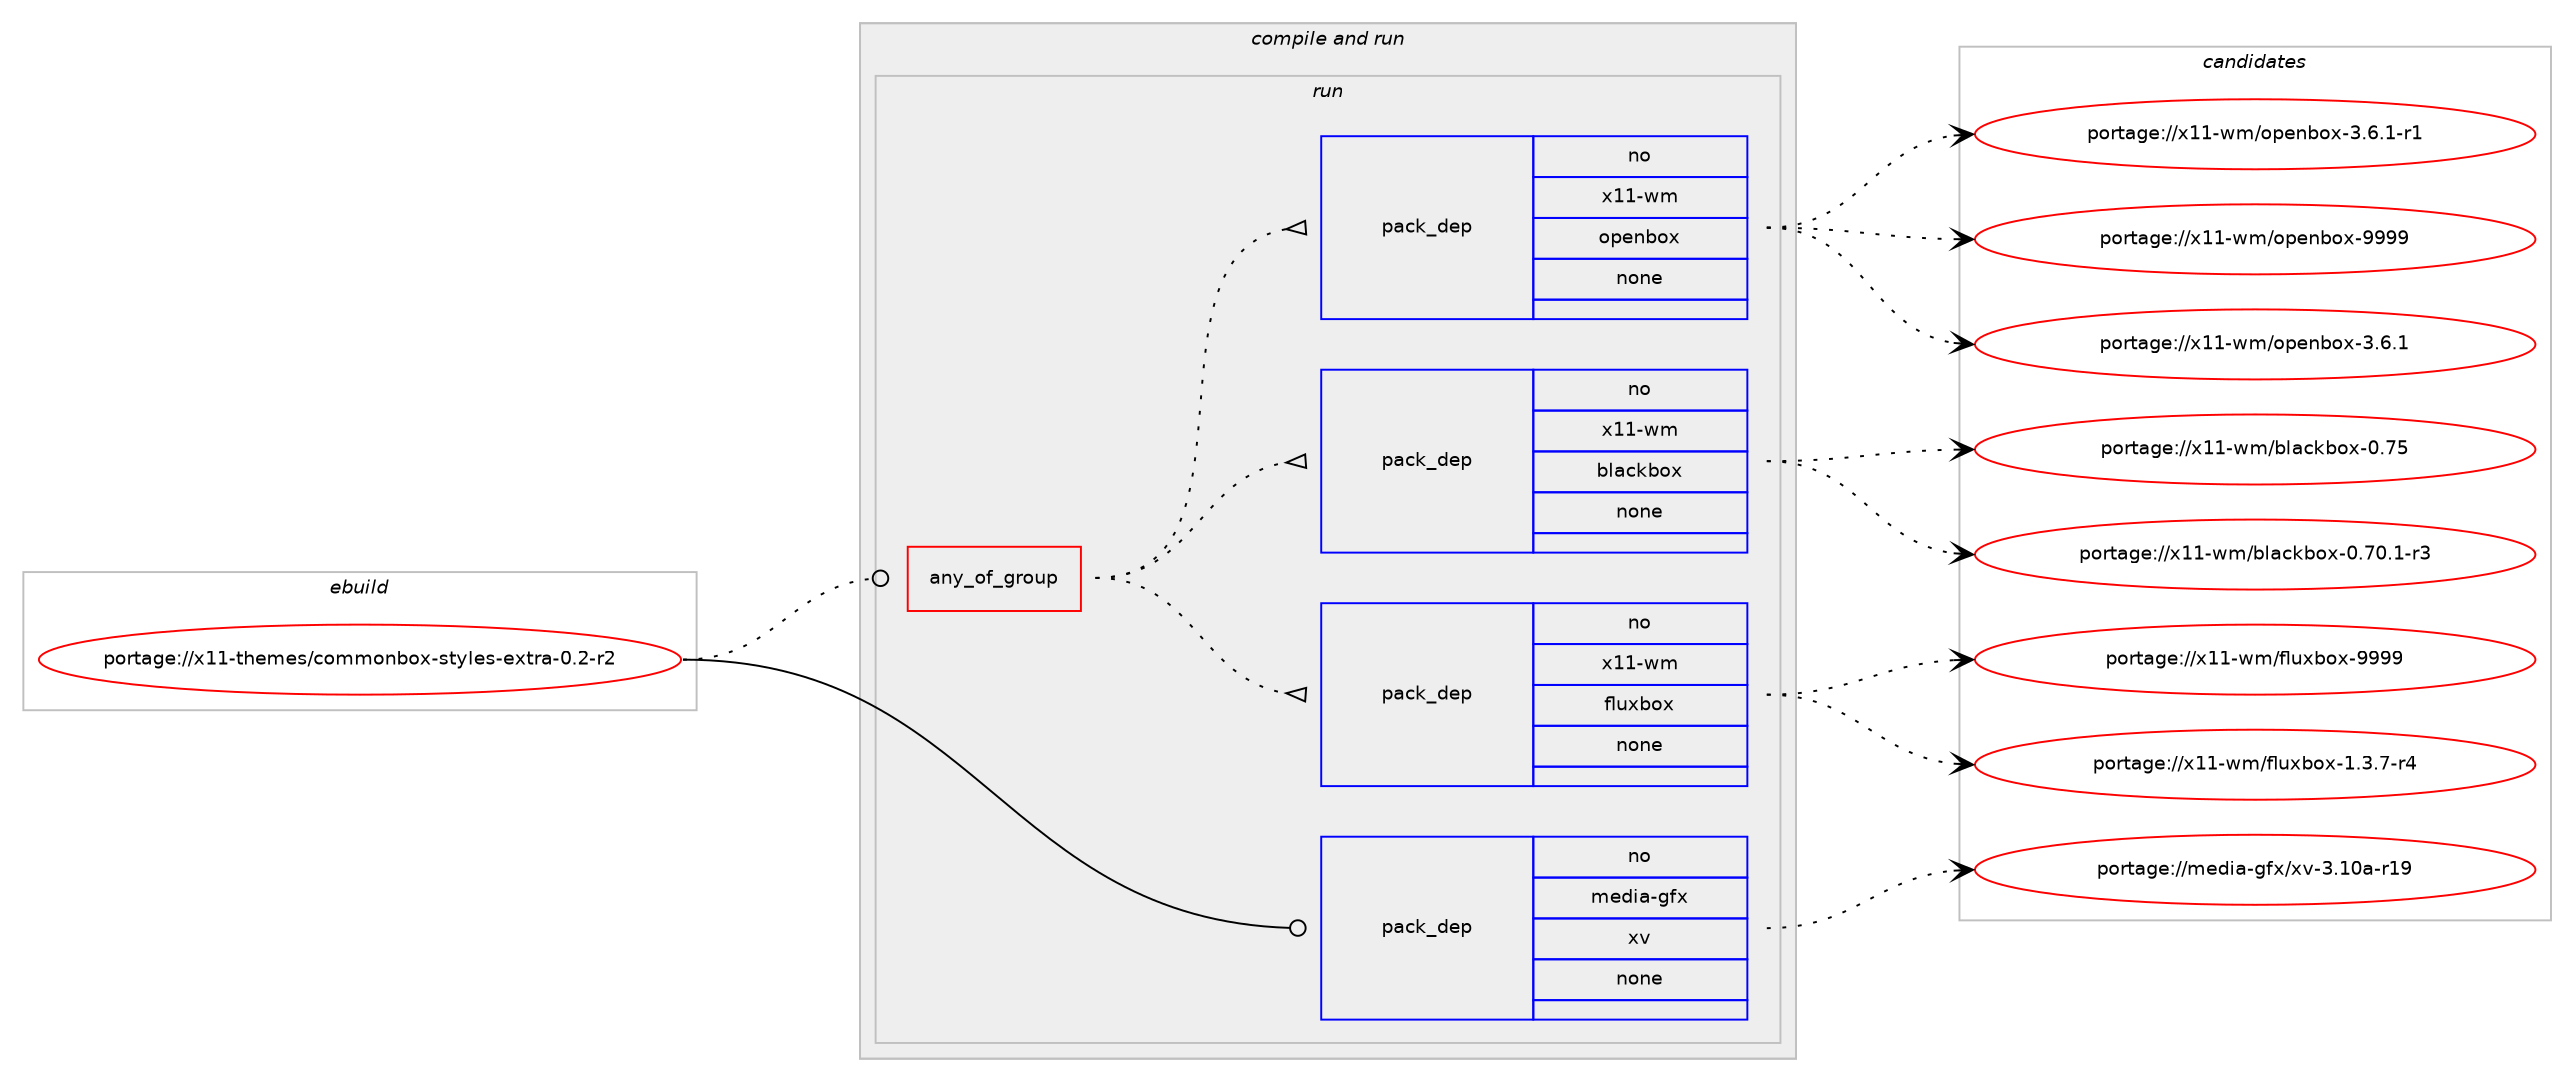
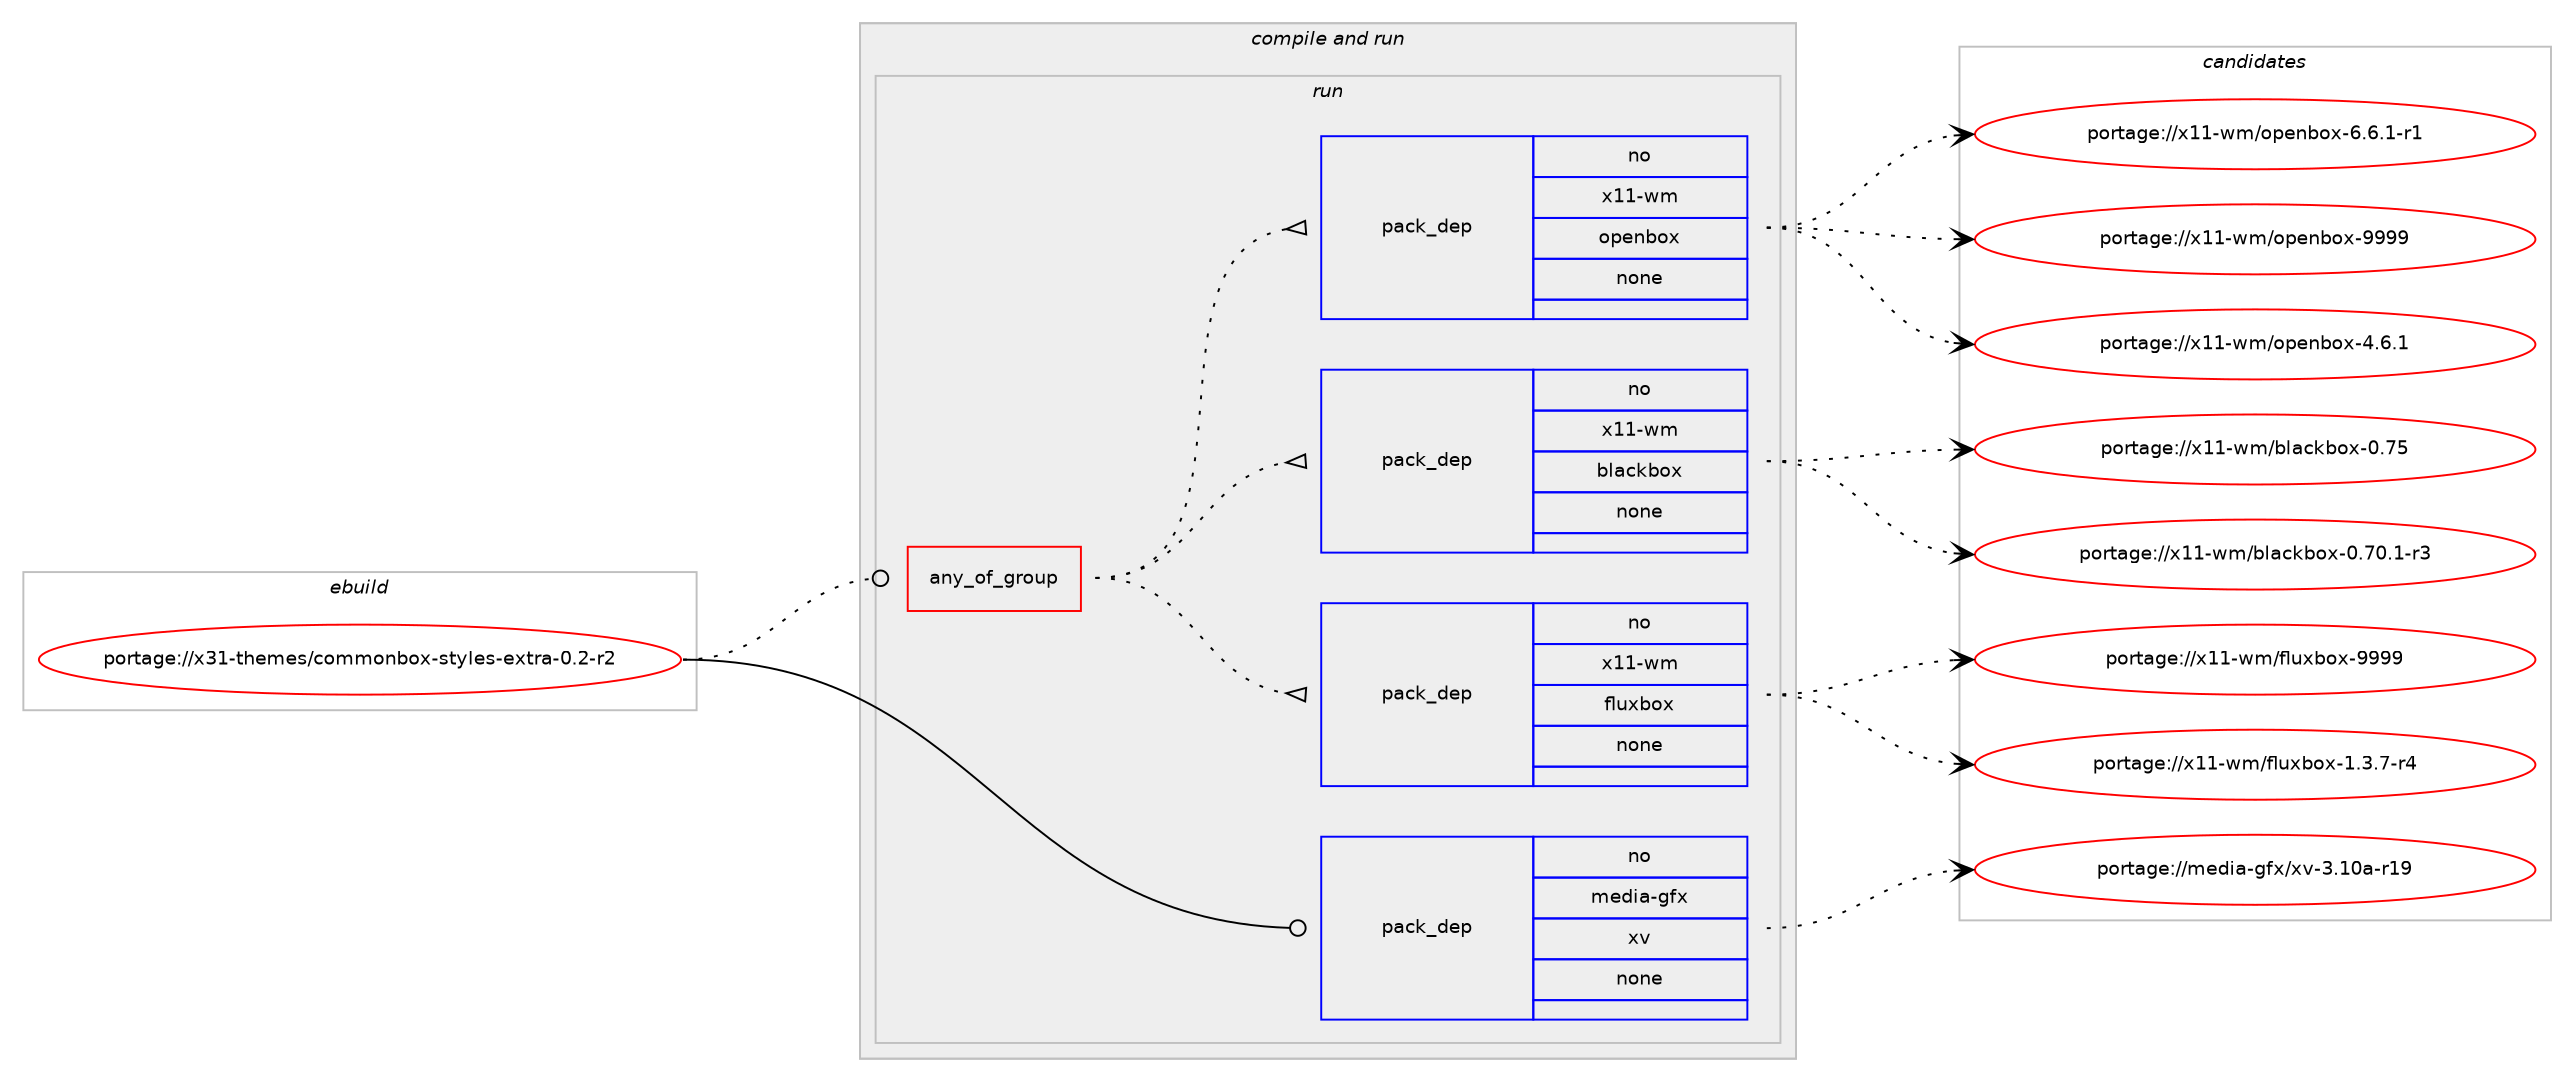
node "portage://x11-wm/openbox-3.6.1-r1": label "portage://x11-wm/openbox-3.6.1-r1" -> "portage://x11-wm/openbox-6.6.1-r1"
node "portage://x11-wm/openbox-3.6.1": label "portage://x11-wm/openbox-3.6.1" -> "portage://x11-wm/openbox-4.6.1"
node "portage://x11-themes/commonbox-styles-extra-0.2-r2": label "portage://x11-themes/commonbox-styles-extra-0.2-r2" -> "portage://x31-themes/commonbox-styles-extra-0.2-r2"
